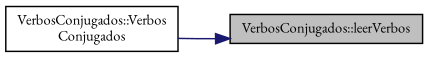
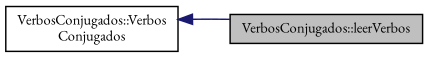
edge "VerbosConjugados::Verbos Conjugados" -> "VerbosConjugados::leerVerbos": reversed
